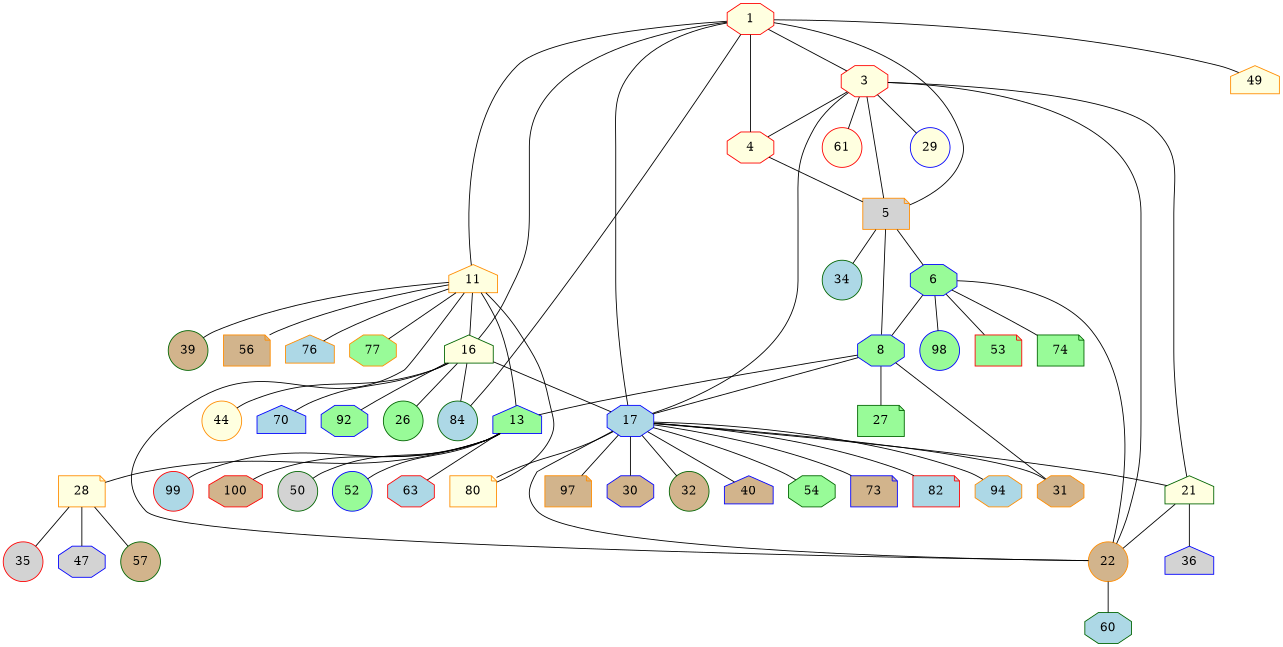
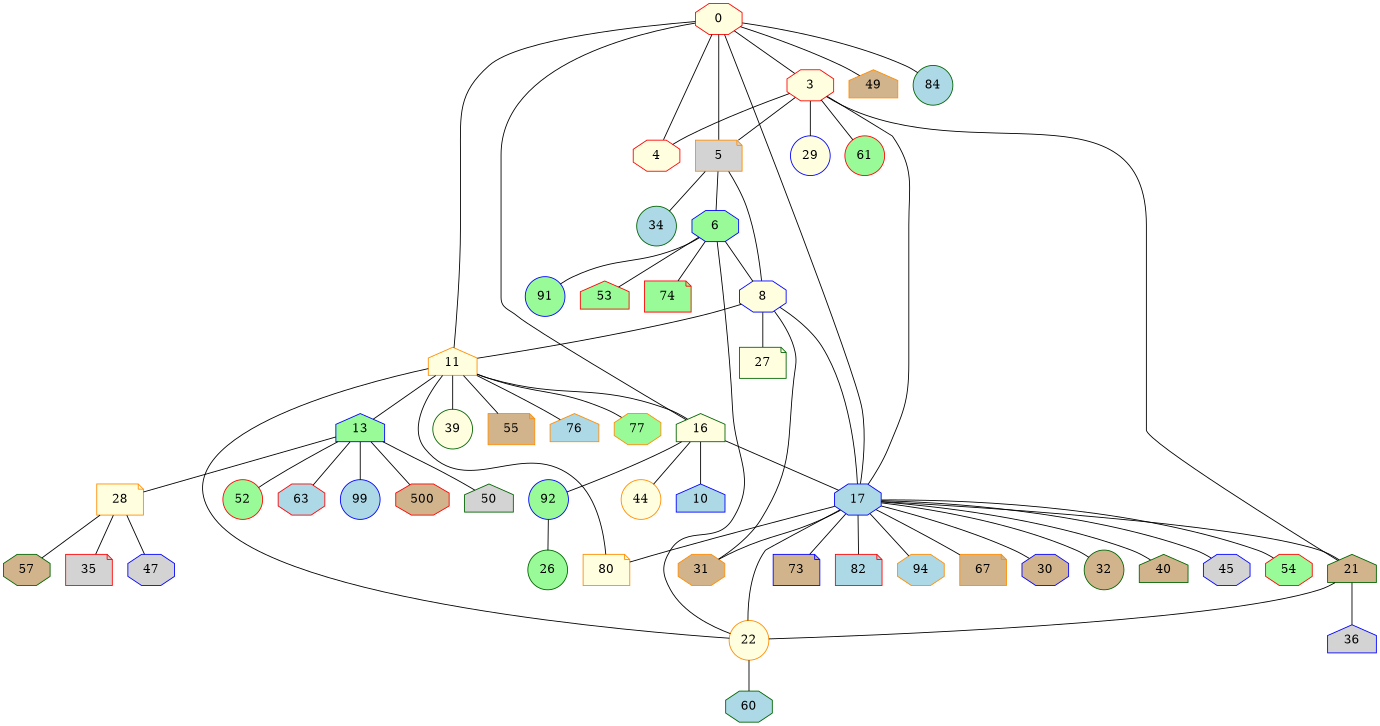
node "1": label "1" -> "0"
node "49": fillcolor lightyellow -> tan
node "61": fillcolor lightyellow -> palegreen
edge "4" -- "5": removed
edge "3" -- "22": removed
node "39": fillcolor tan -> lightyellow
node "56": label "56" -> "55"
node "8": fillcolor palegreen -> lightyellow
node "98": label "98" -> "91"
node "53": shape note -> house
node "74": color darkgreen -> red
edge "16" -- "84": removed
edge "8" -- "13": now "8" -- "11"
edge "16" -- "26": now "92" -- "26"
node "70": label "70" -> "10"
node "92": shape octagon -> circle
node "27": fillcolor palegreen -> lightyellow
node "99": color red -> blue
node "100": label "100" -> "500"
node "50": shape circle -> house
node "52": color blue -> red
node "97": label "97" -> "67"
node "40": color blue -> darkgreen
node "54": color darkgreen -> red
node "21": fillcolor lightyellow -> tan
node "35": shape circle -> note
node "57": shape circle -> octagon
node "22": fillcolor tan -> lightyellow
node "45": added
